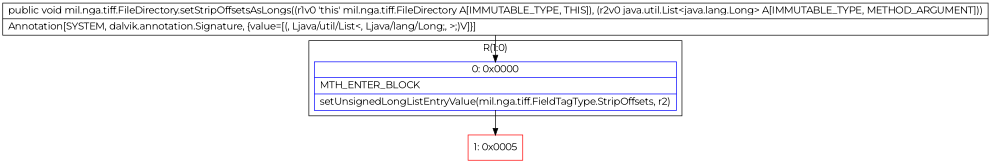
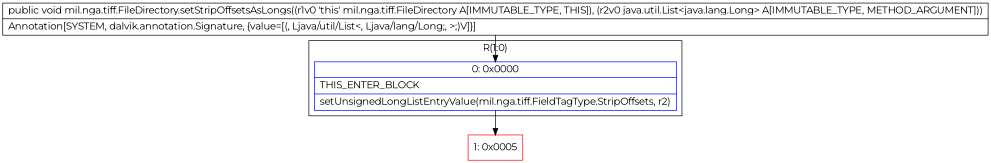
node "0: 0x0000": text "MTH_ENTER_BLOCK" -> "THIS_ENTER_BLOCK"
